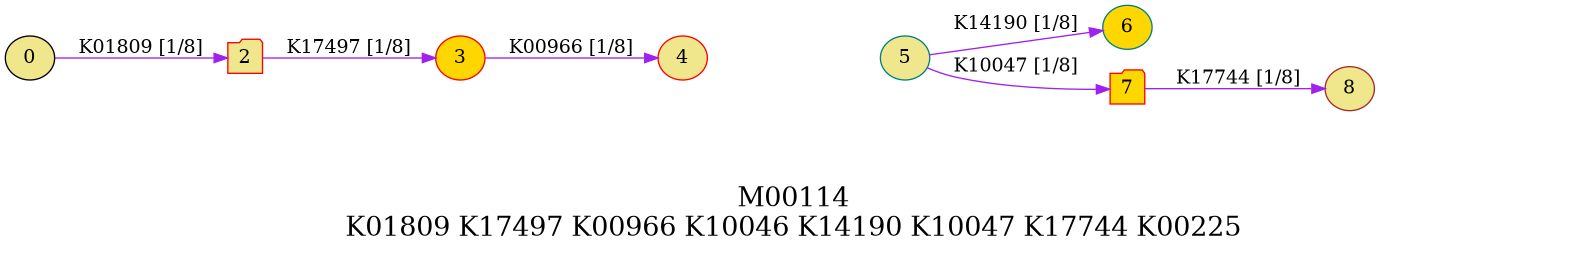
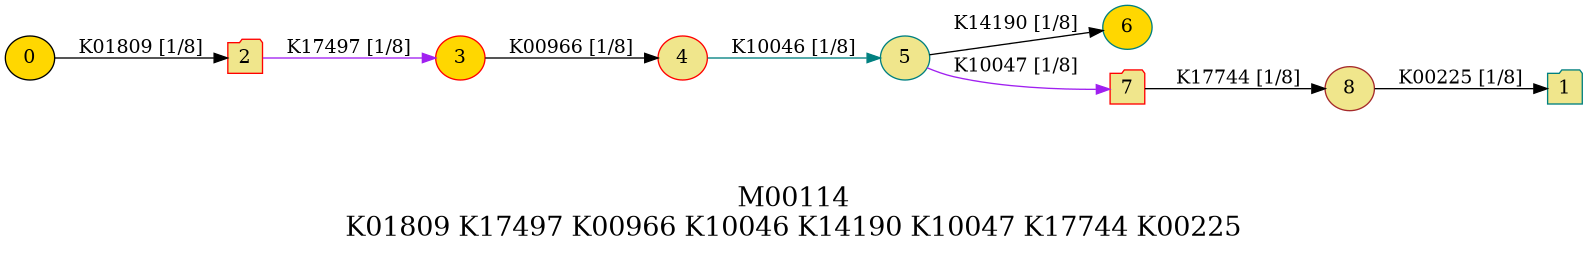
edge "5" -> "6": color purple -> black
node "0": fillcolor khaki -> gold
edge "0" -> "2": color purple -> black
edge "3" -> "4": color purple -> black
edge "4" -> "5": added, label "K10046 [1/8]"
node "7": fillcolor gold -> khaki
edge "7" -> "8": color purple -> black
node "1": added
